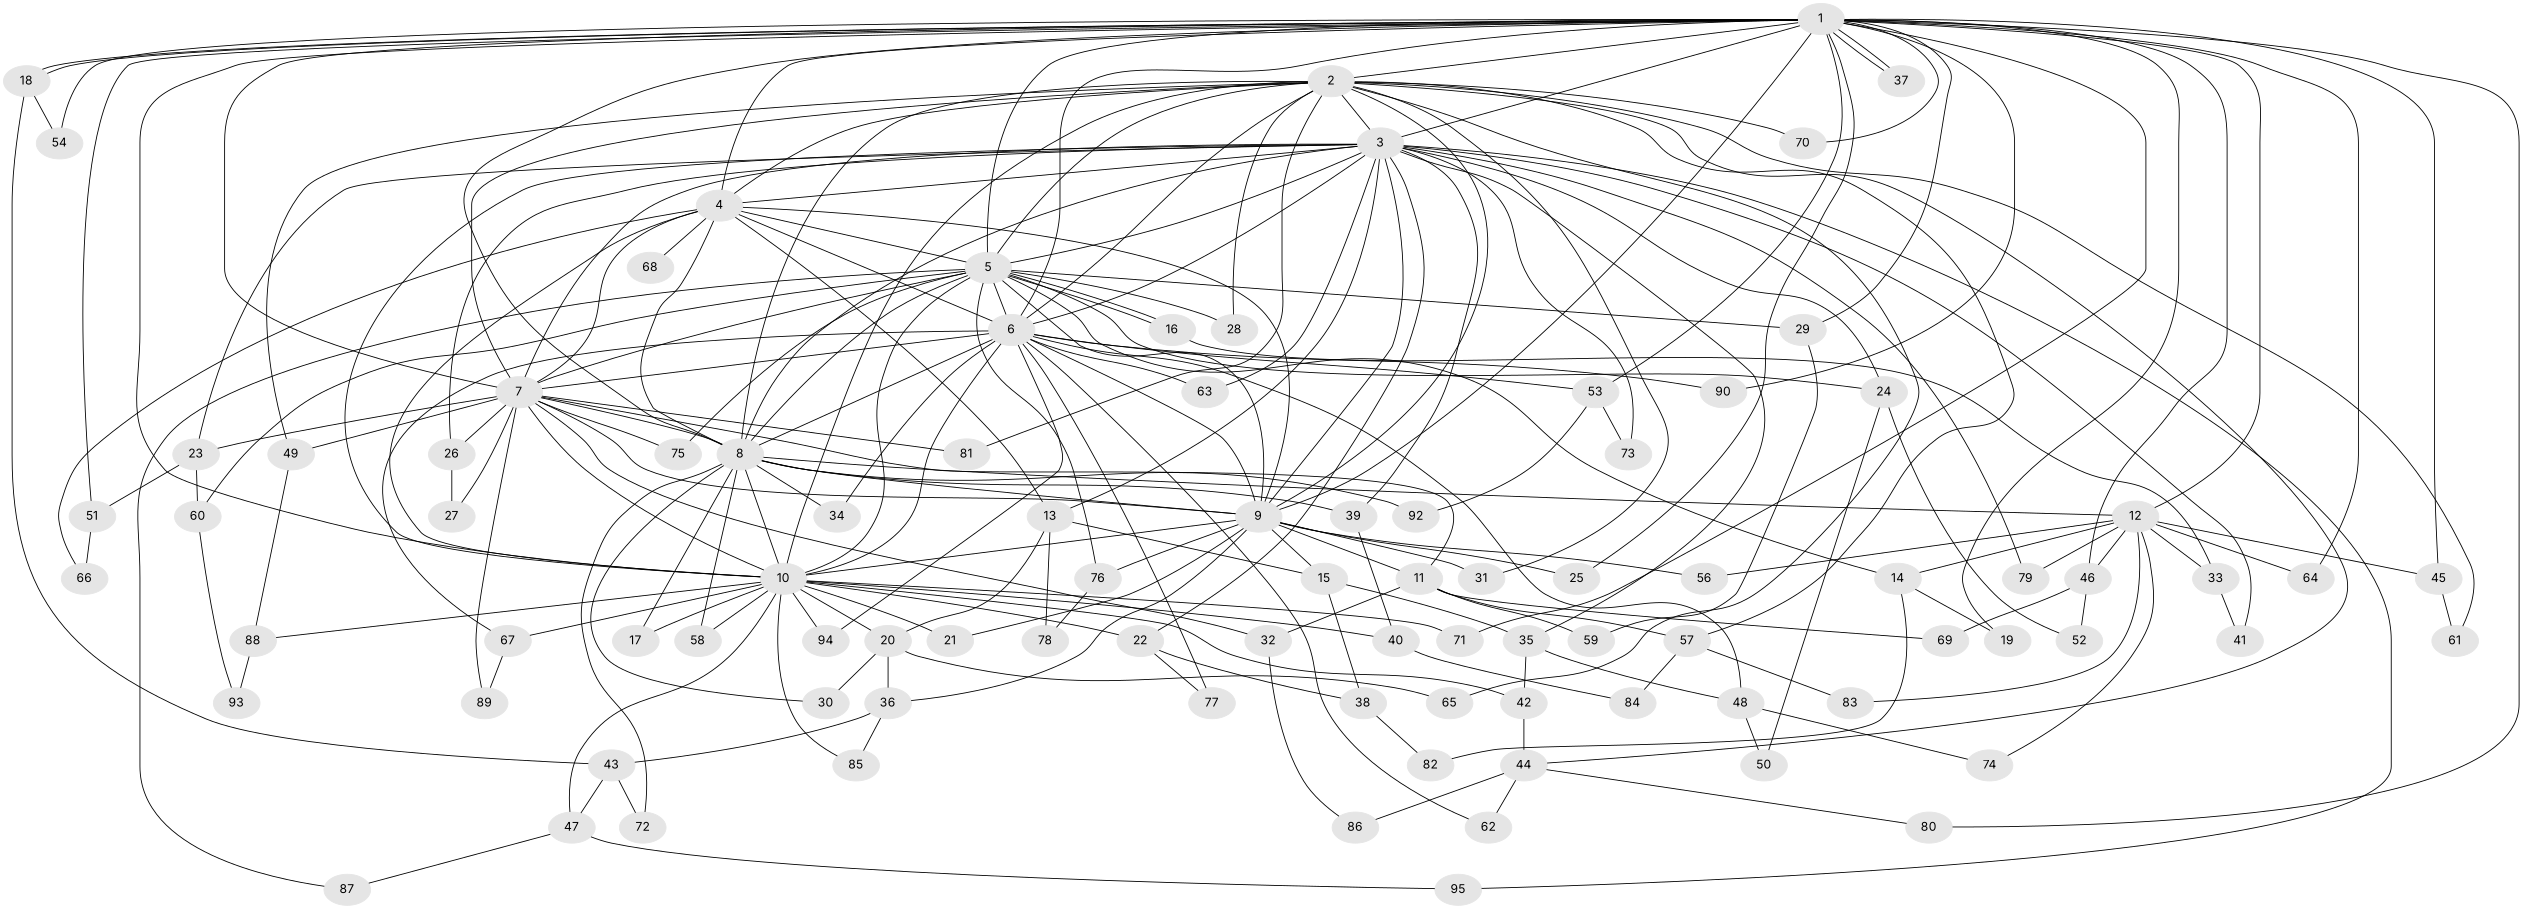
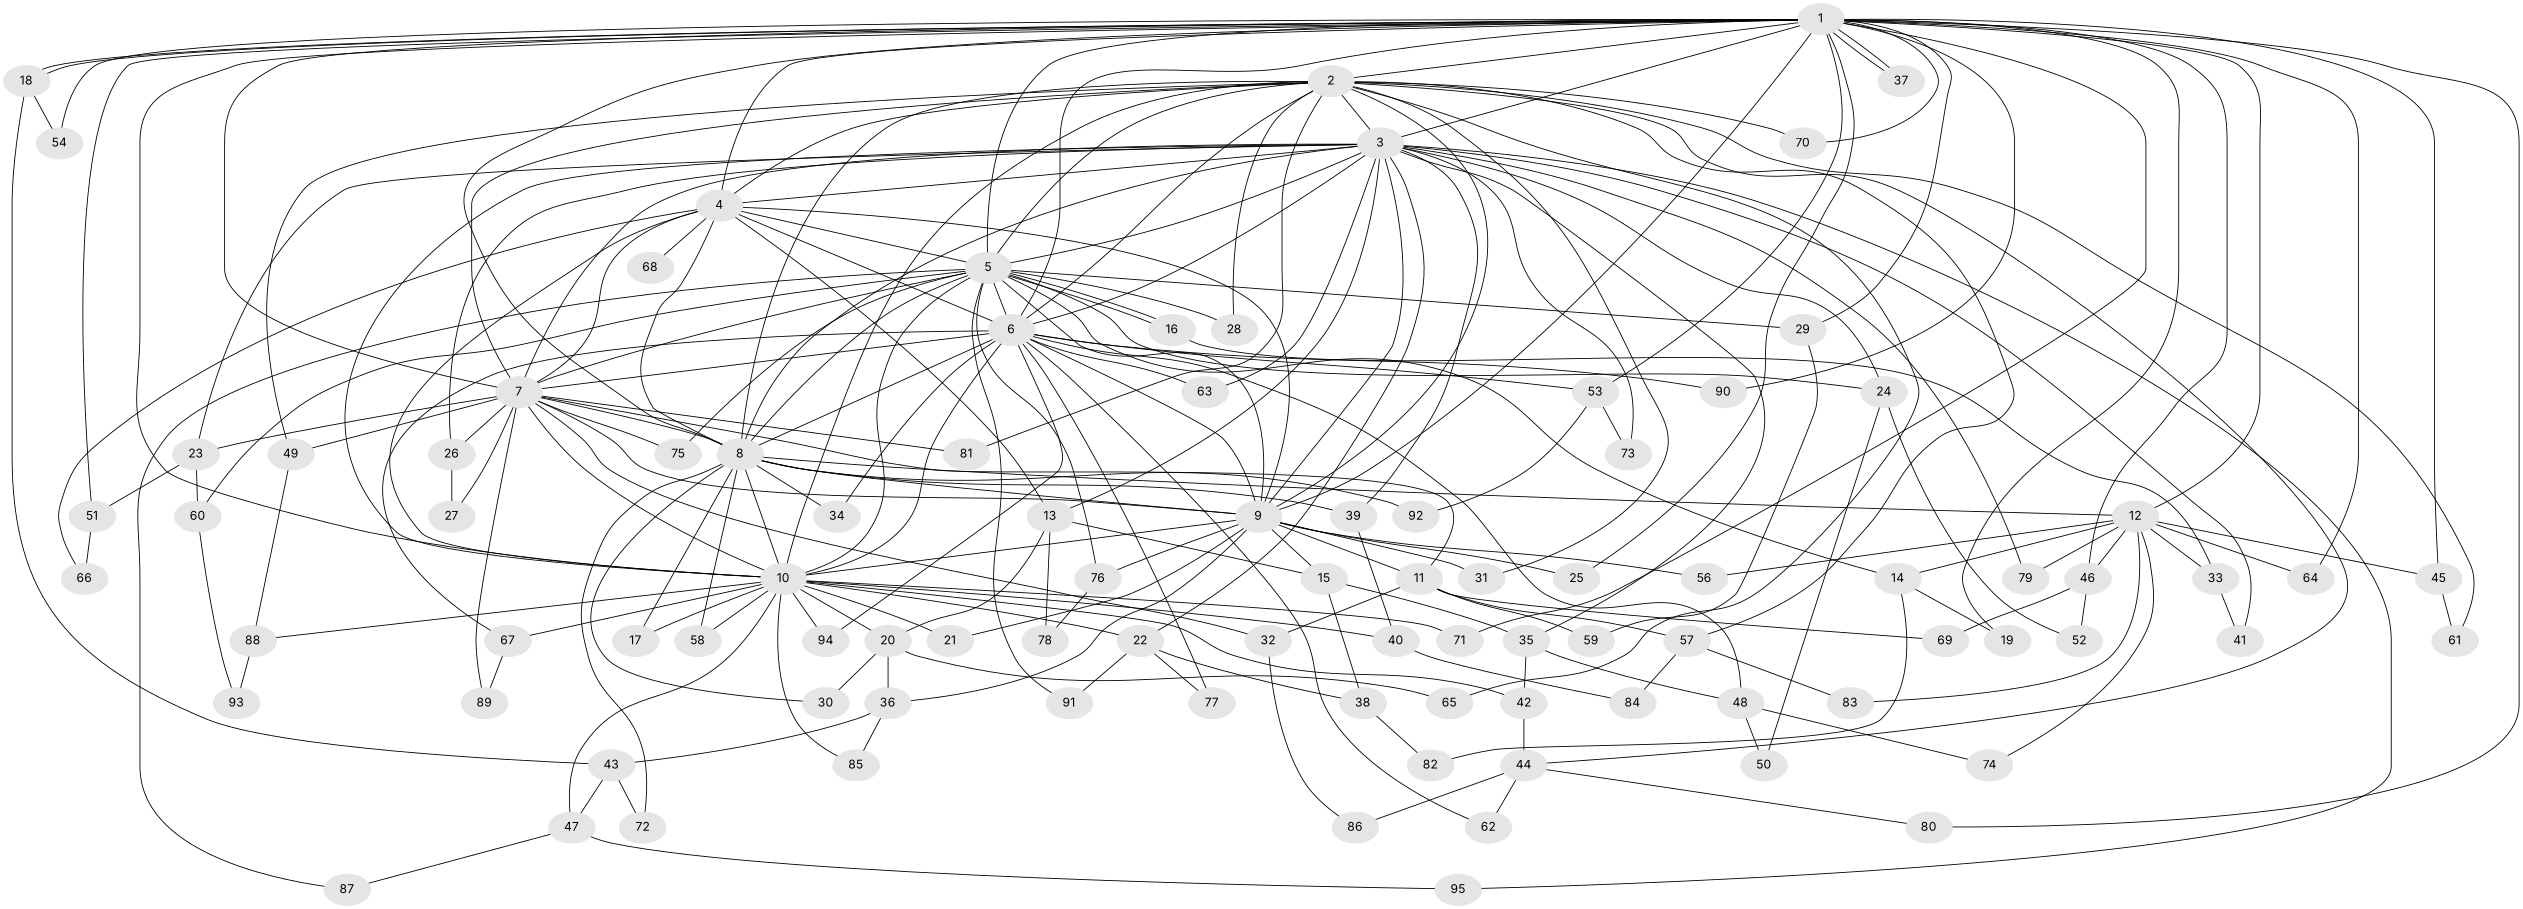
node "91": added
